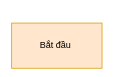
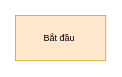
node "Bắt đầu": moved (57, 45) -> (60, 38)
